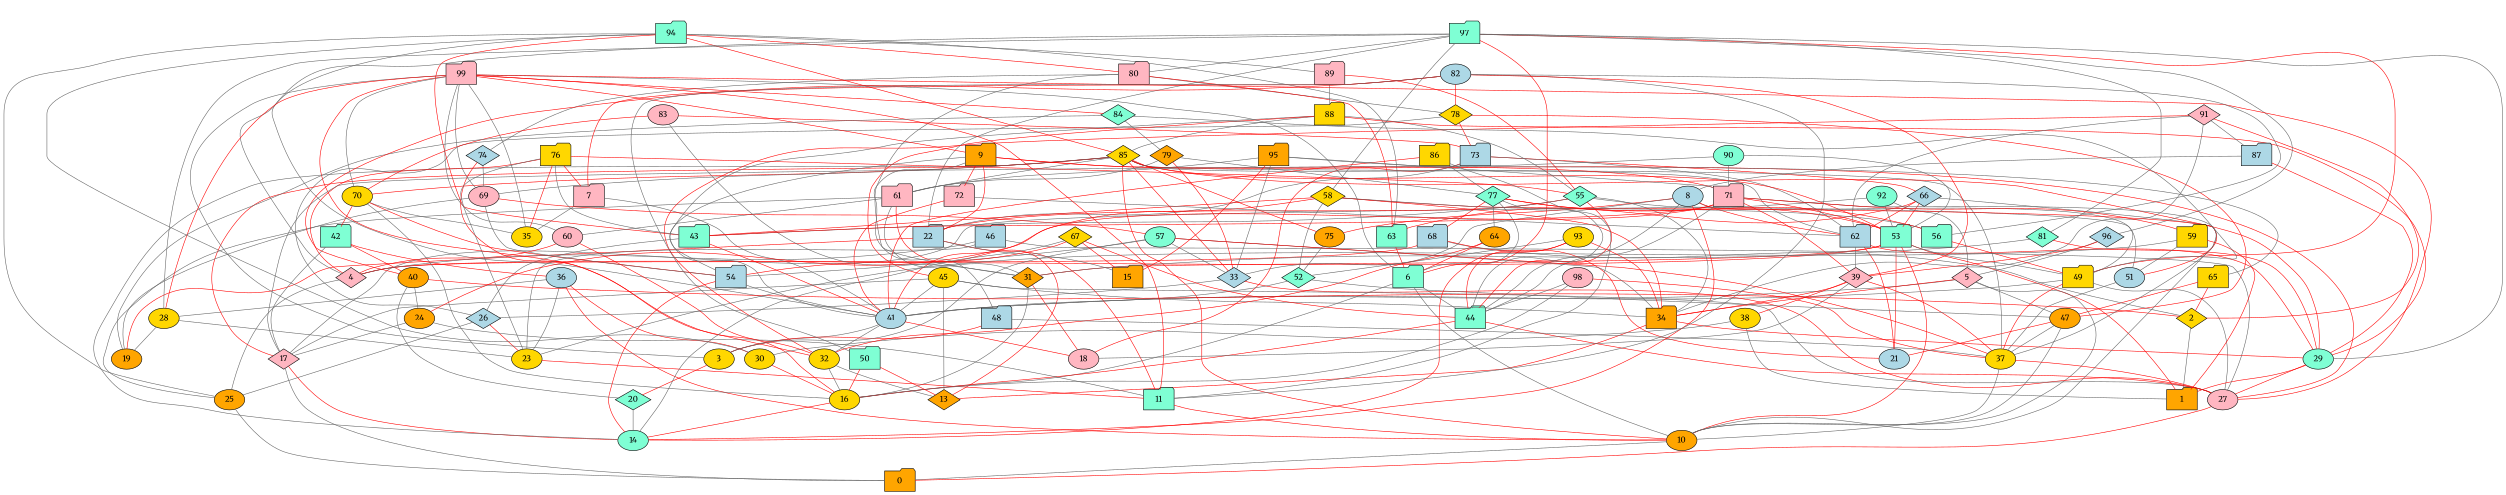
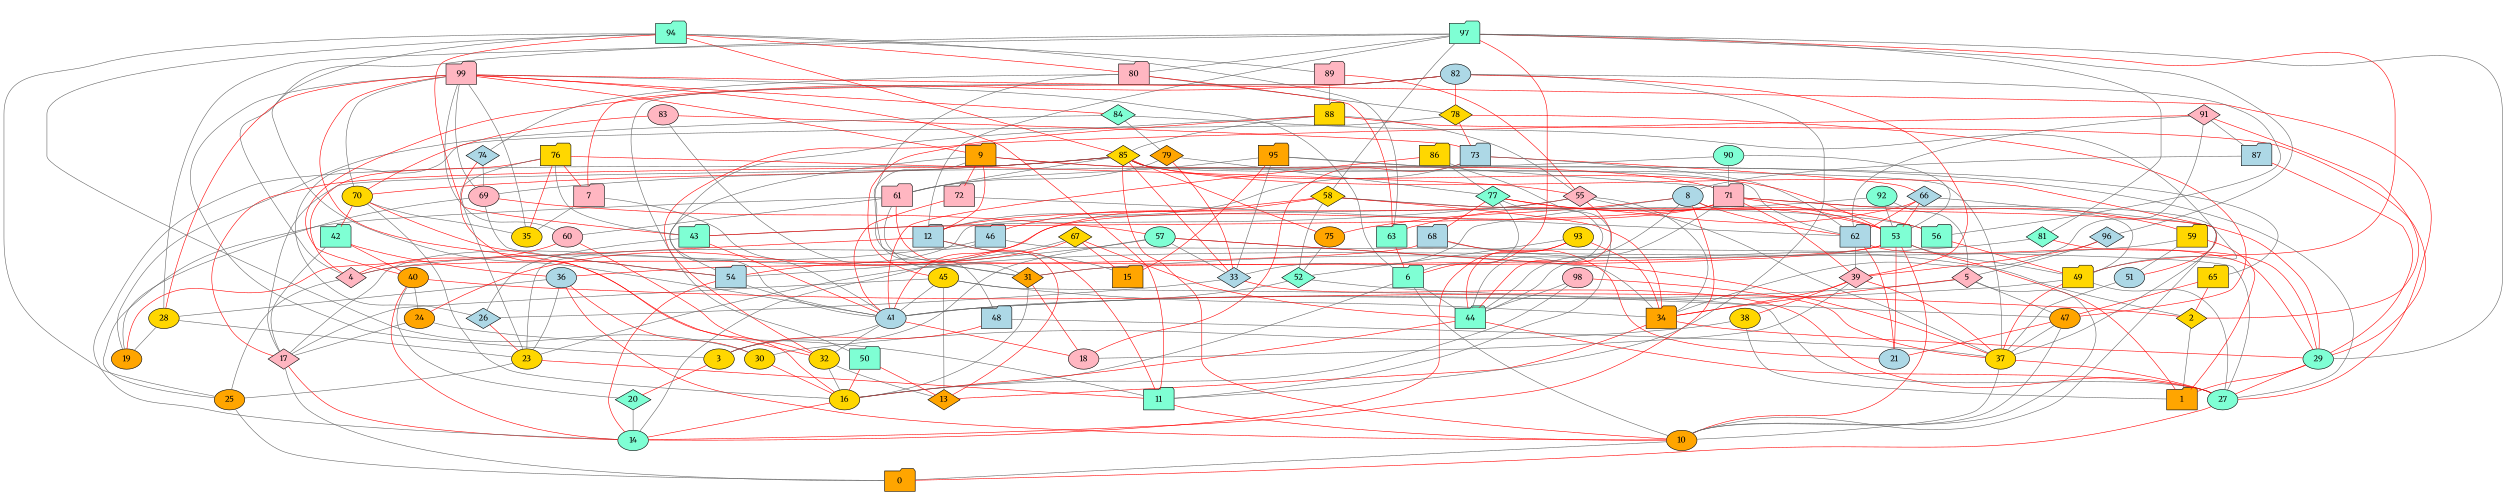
edge "9" -- "27": color red -> gray40
node "55": fillcolor aquamarine -> lightpink
edge "55" -- "51": now "55" -- "37"
edge "58" -- "43": now "58" -- "46"
node "22": label "22" -> "12"
node "64": removed
edge "68" -- "4": now "68" -- "36"
edge "26" -- "25": now "23" -- "25"
node "27": fillcolor lightpink -> aquamarine
edge "40" -- "14": added
